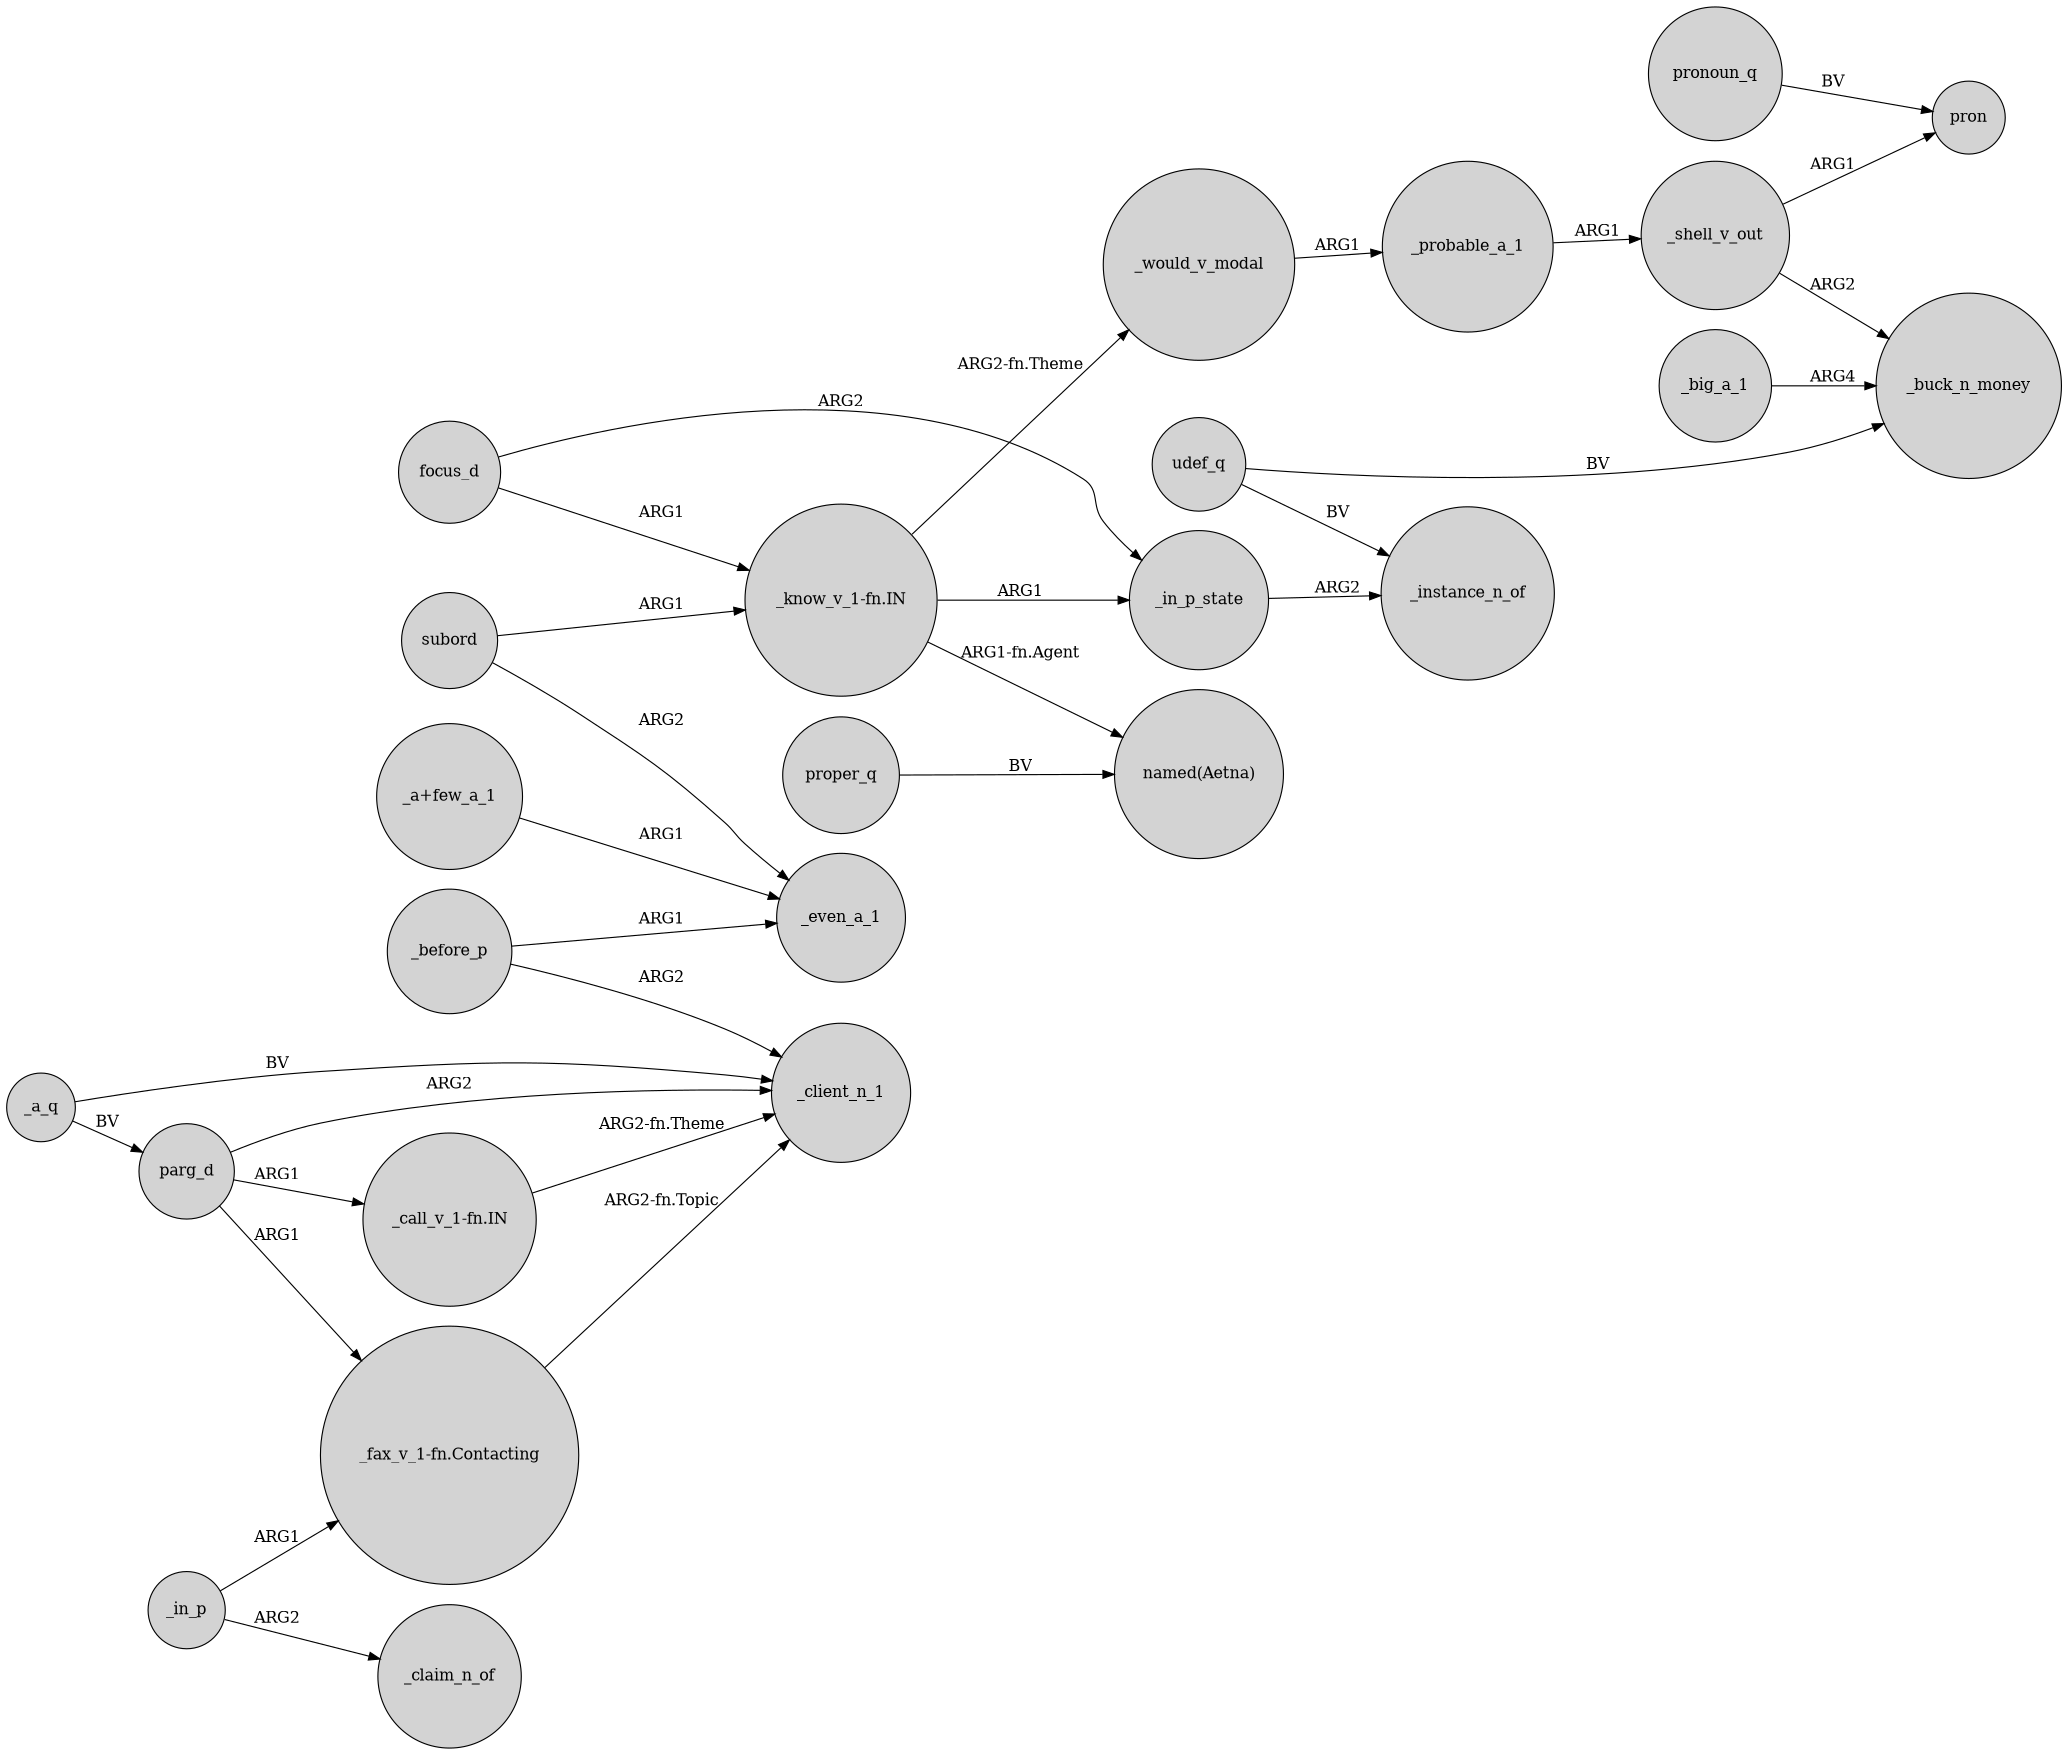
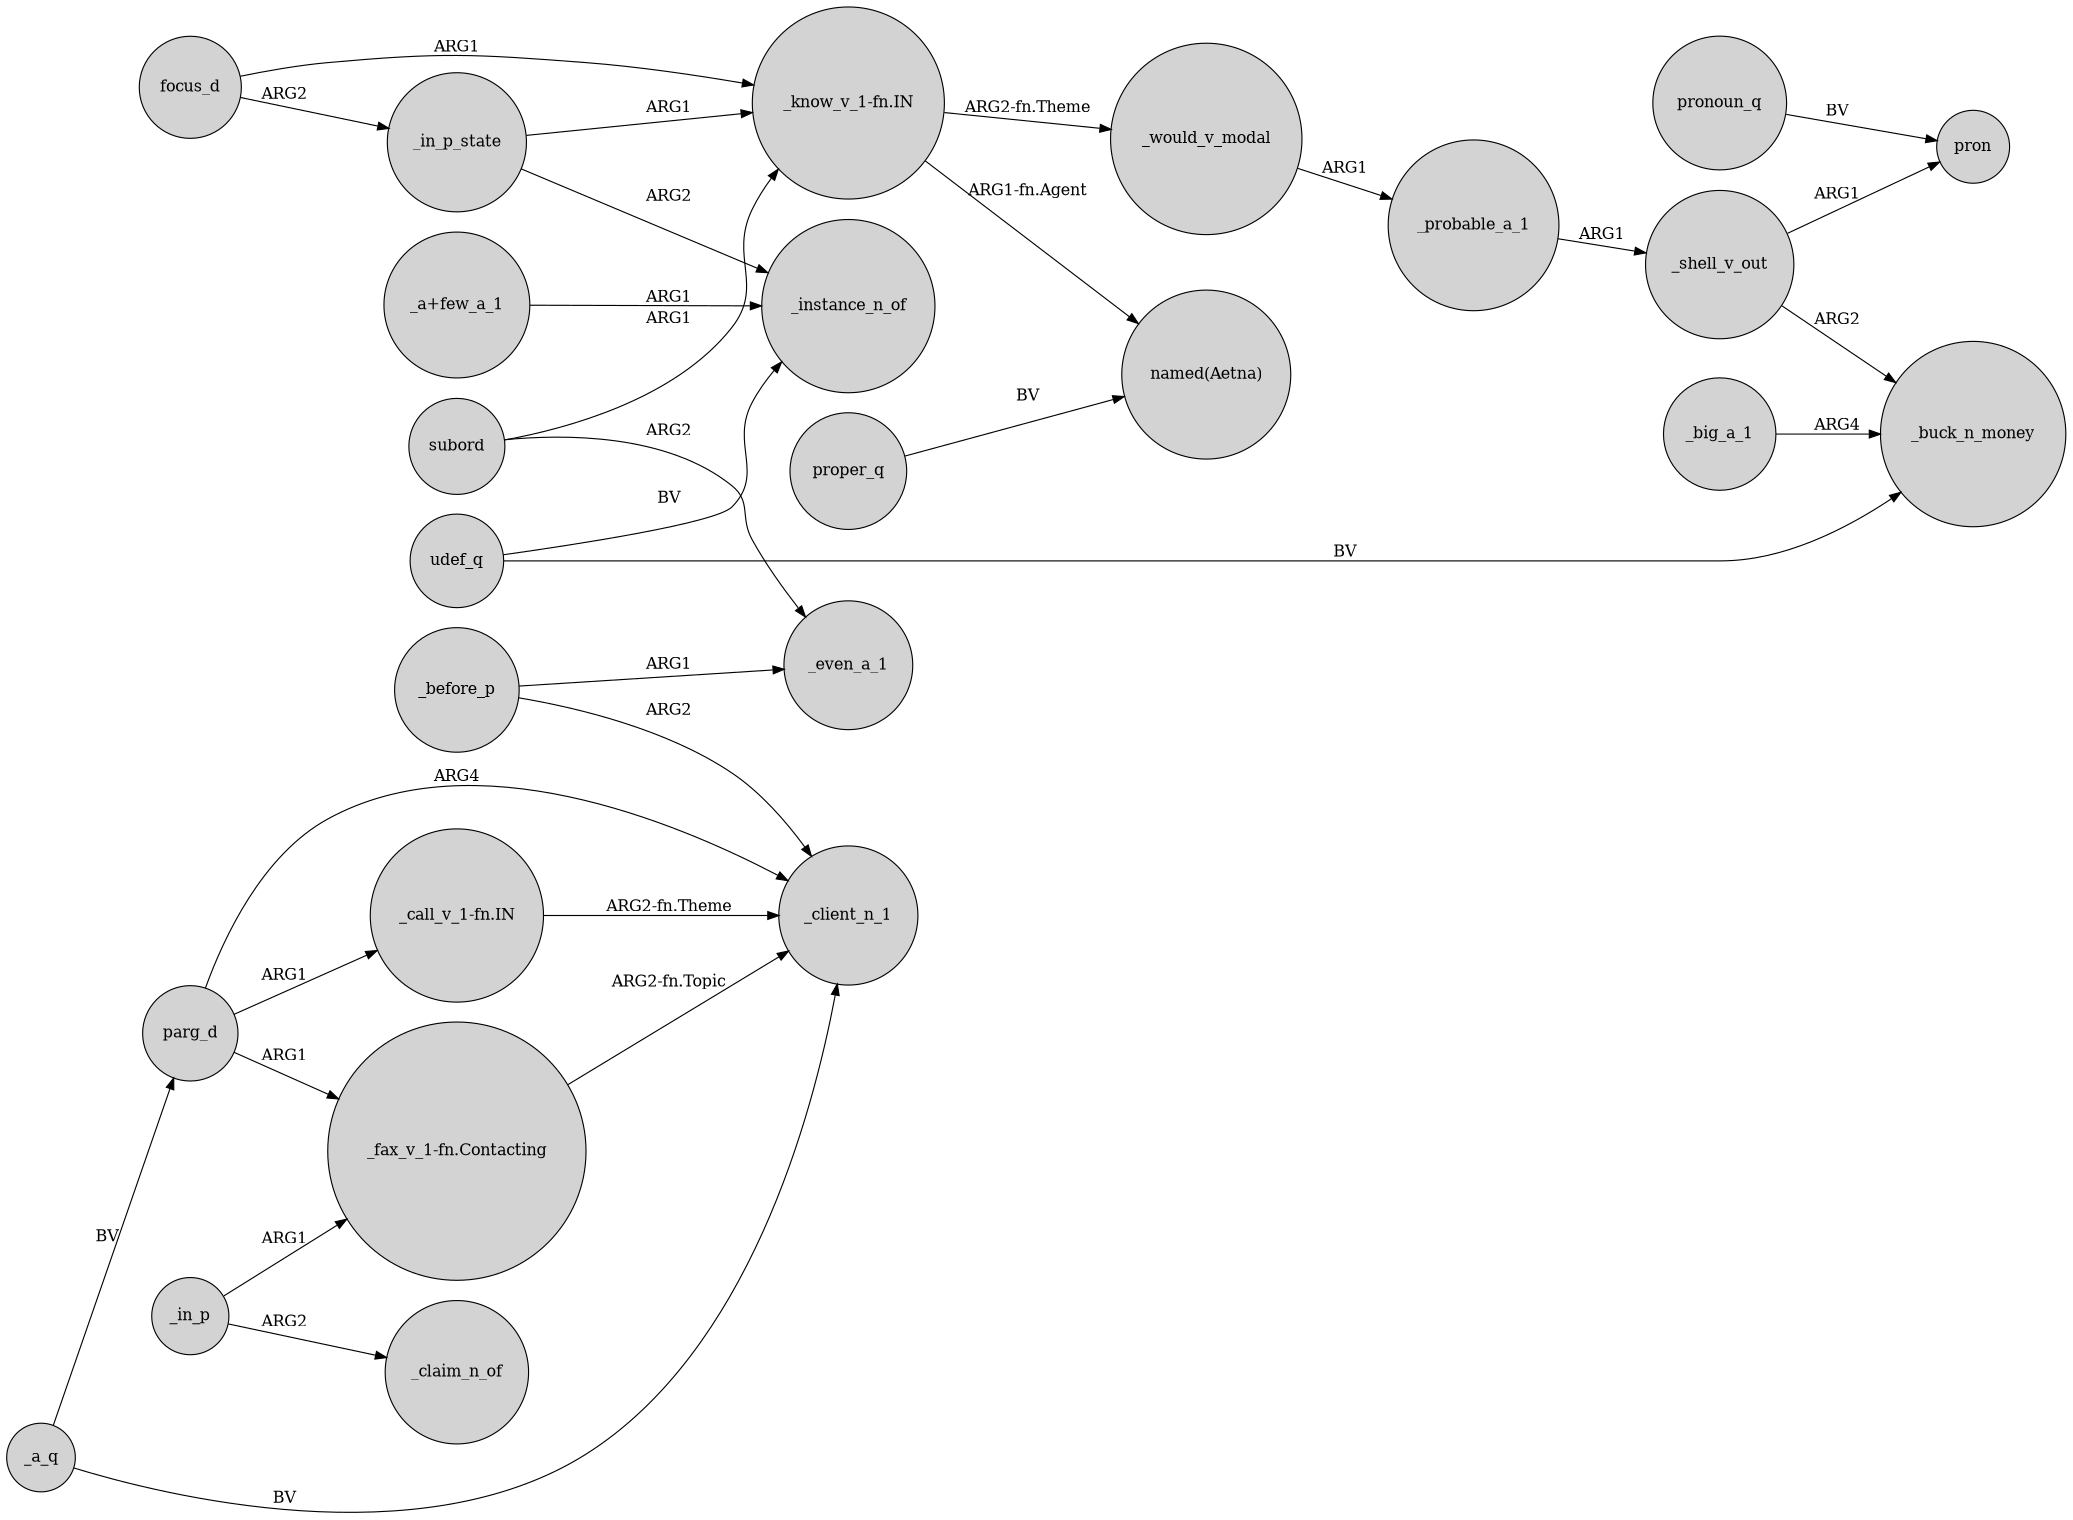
edge "_know_v_1-fn.IN" -> "_in_p_state": reversed
edge "_a+few_a_1" -> "_even_a_1": now "_a+few_a_1" -> "_instance_n_of"
edge "parg_d" -> "_client_n_1": label "ARG2" -> "ARG4"
